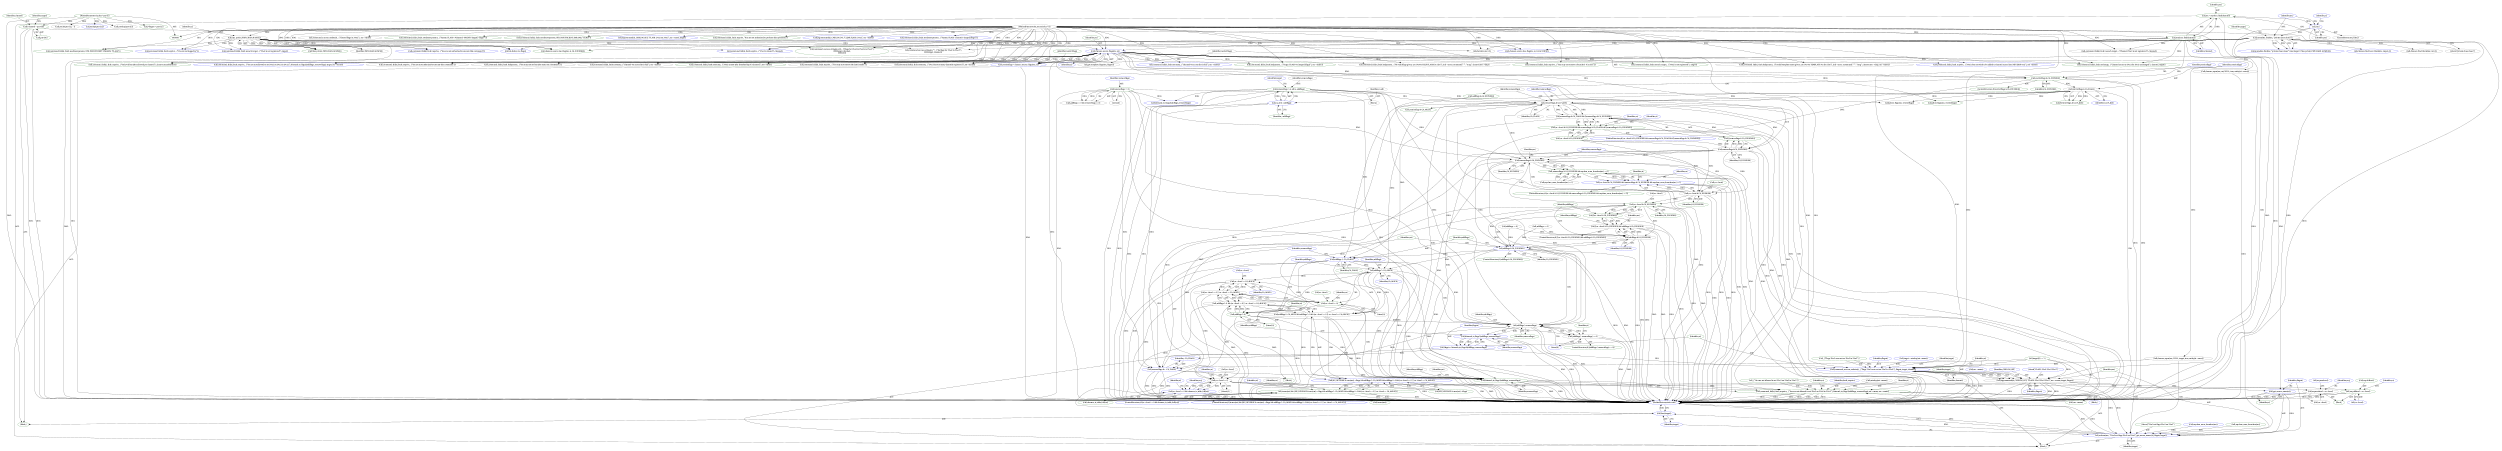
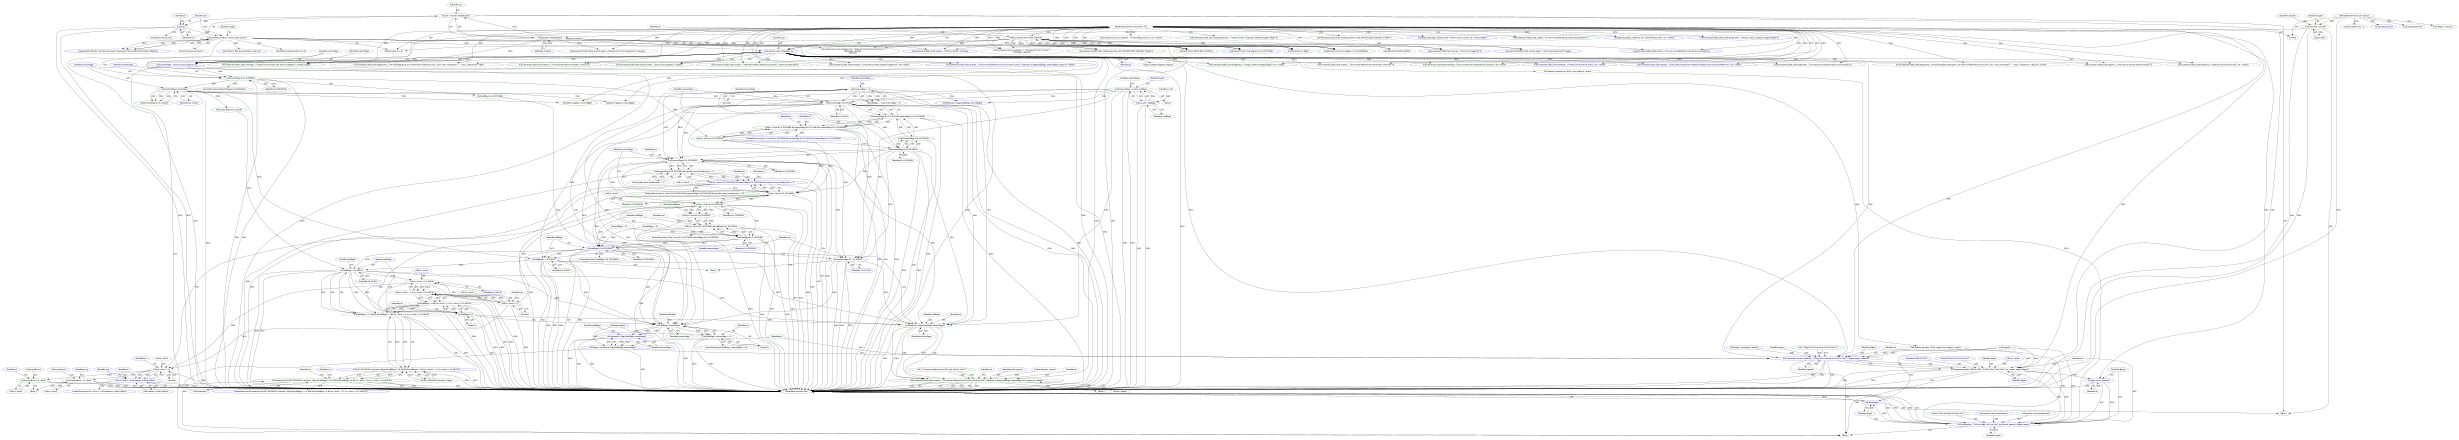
edge "(Call,flagstr = bitmask_to_flags2(addflags, removeflags))" -> "(Identifier,~CA_FLAGS)": now "(Call,flagstr = bitmask_to_flags2(addflags, removeflags))" -> "(MethodReturn,static void)"
